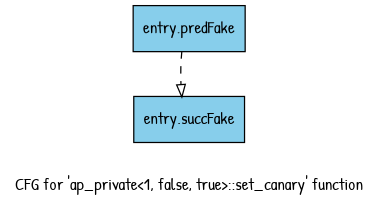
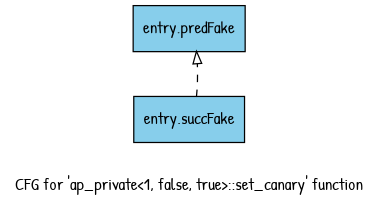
edge "entry.predFake" -> "entry.succFake": reversed
